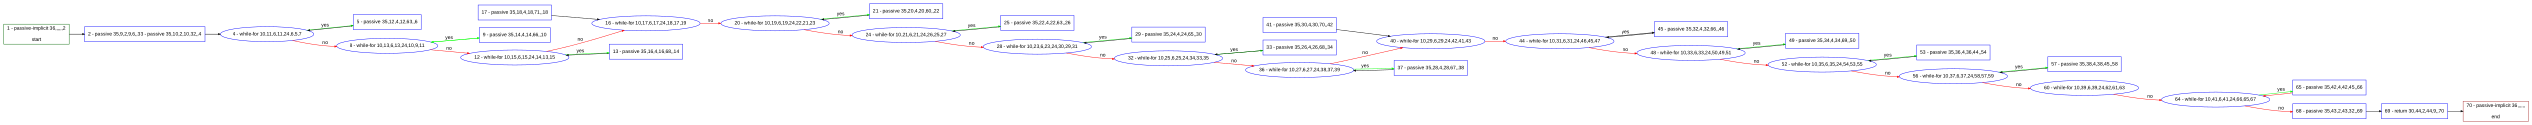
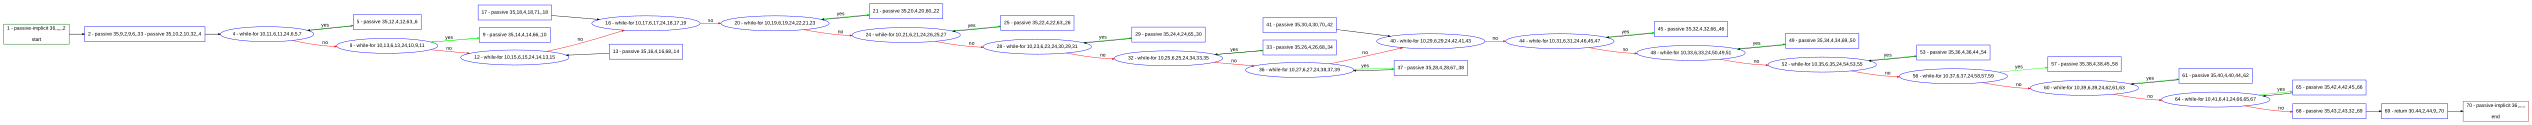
edge "44 - while-for 10,31,6,31,24,46,45,47" -> "45 - passive 35,32,4,32,66,,46": color #000000 -> #00ff00
edge "12 - while-for 10,15,6,15,24,14,13,15" -> "13 - passive 35,16,4,16,68,,14": removed, label "yes"
edge "57 - passive 35,38,4,38,45,,58" -> "56 - while-for 10,37,6,37,24,58,57,59": removed
node "61 - passive 35,40,4,40,44,,62": added
edge "65 - passive 35,42,4,42,45,,66" -> "64 - while-for 10,41,6,41,24,66,65,67": color #ff0000 -> #000000
